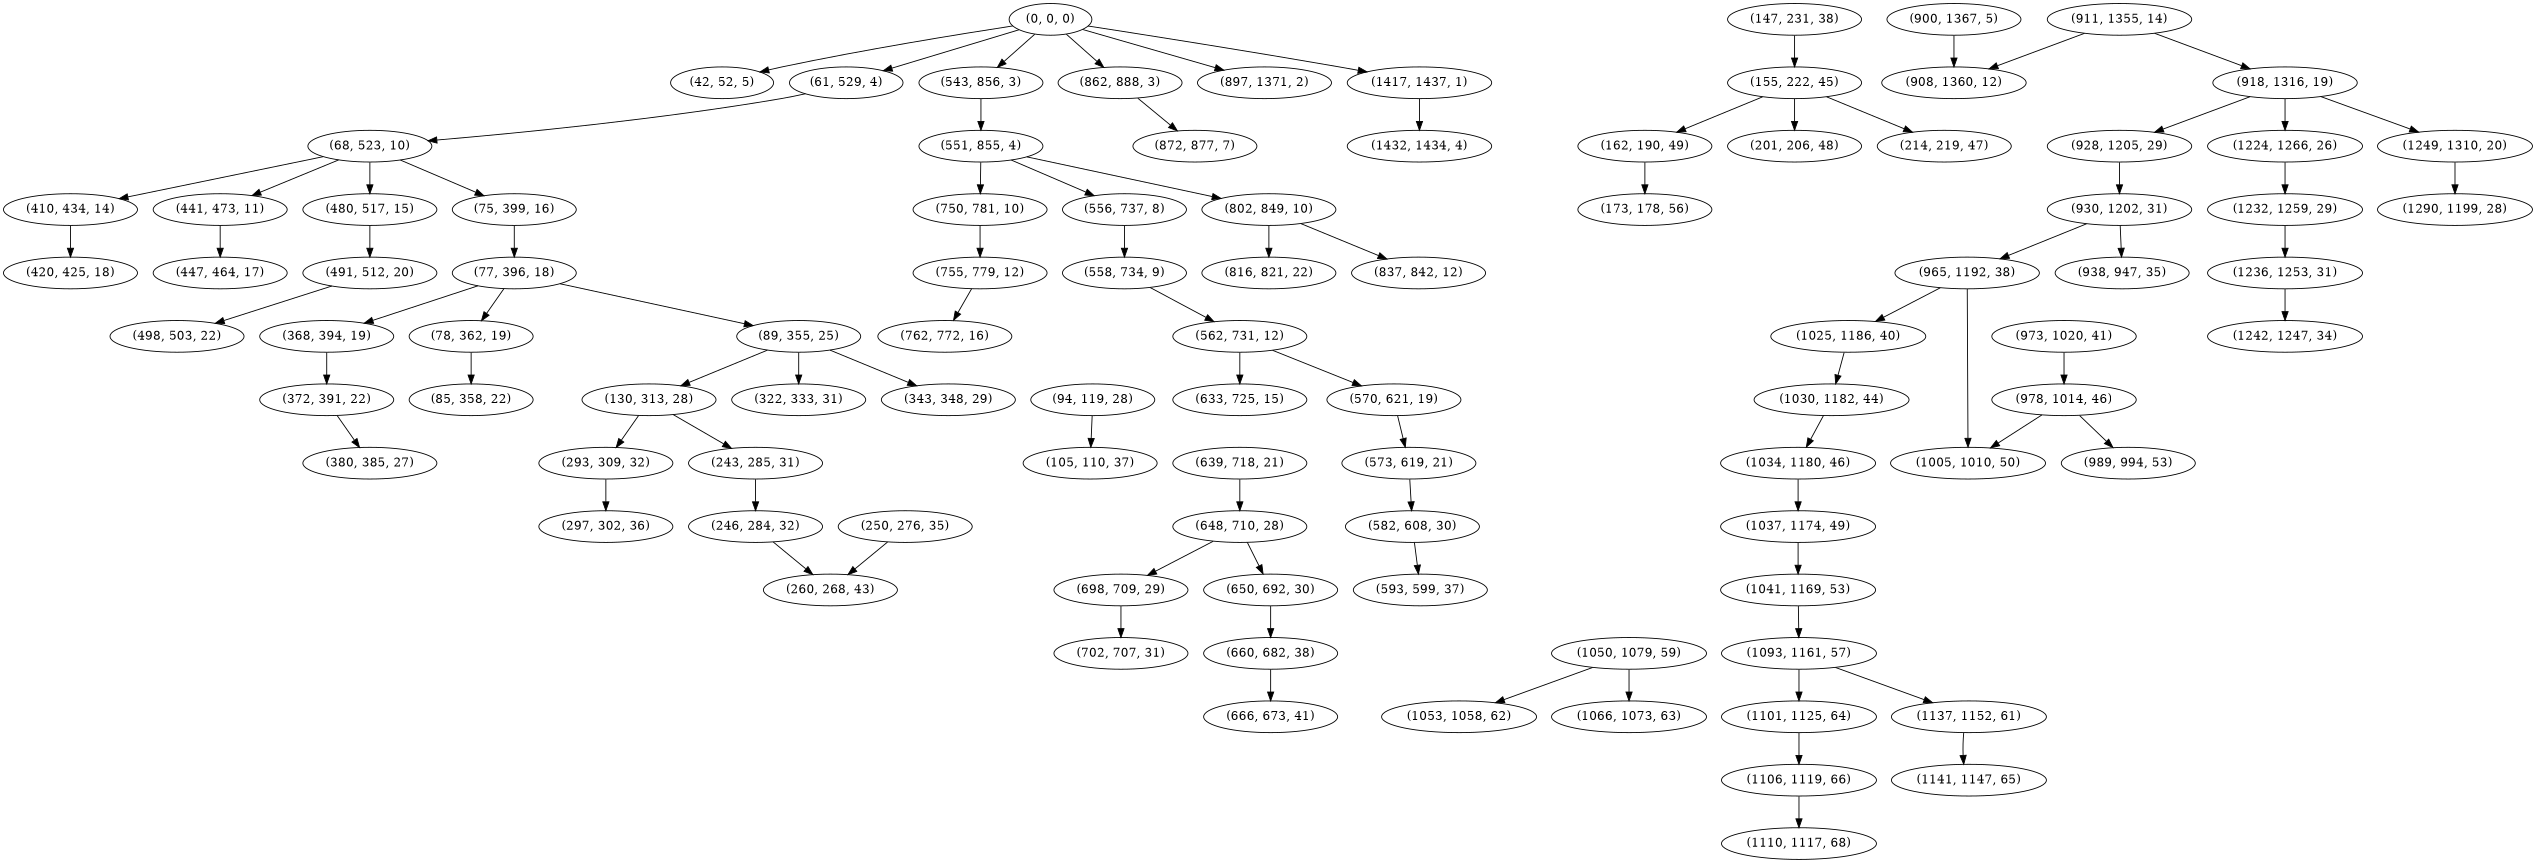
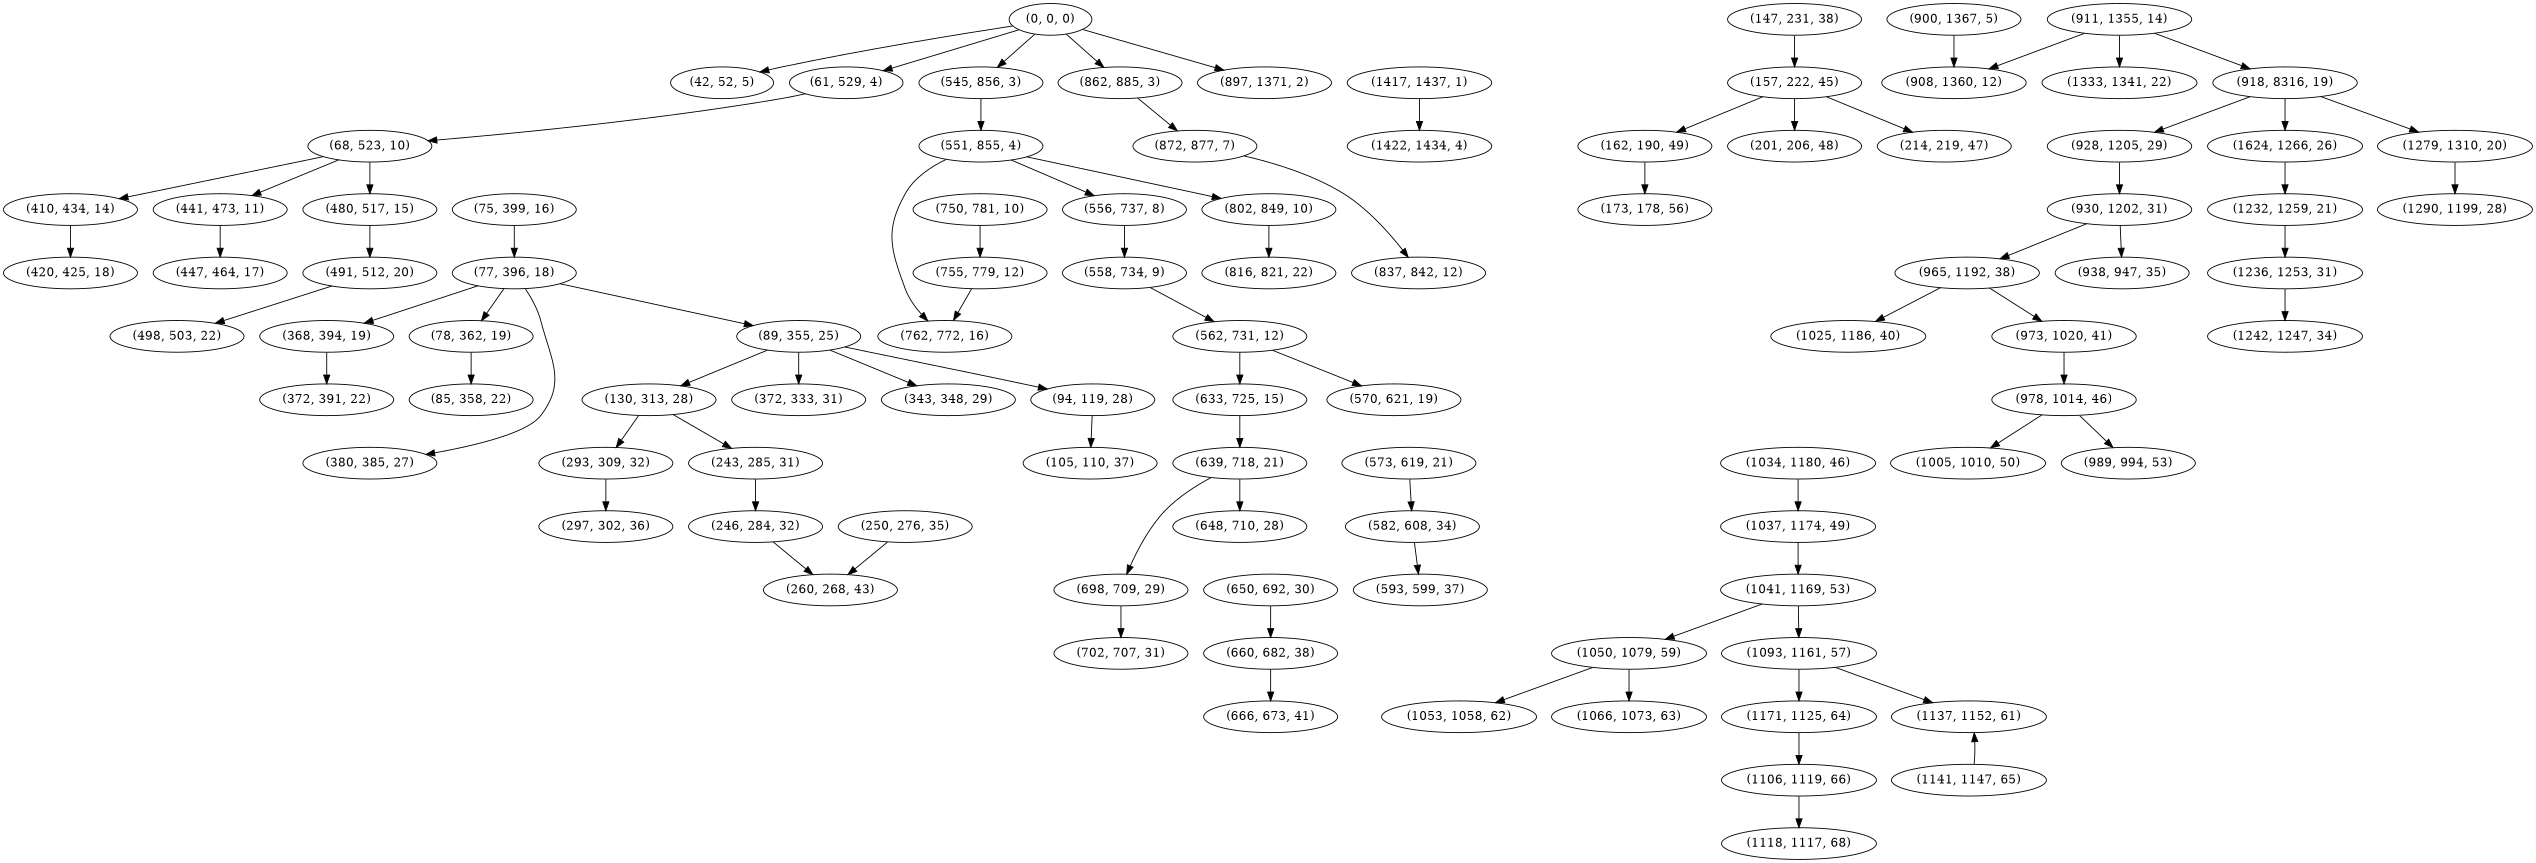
edge "(0, 0, 0)" -> "(1417, 1437, 1)": removed
node "(543, 856, 3)": label "(543, 856, 3)" -> "(545, 856, 3)"
node "(862, 888, 3)": label "(862, 888, 3)" -> "(862, 885, 3)"
node "(155, 222, 45)": label "(155, 222, 45)" -> "(157, 222, 45)"
node "(1333, 1341, 22)": added
node "(918, 1316, 19)": label "(918, 1316, 19)" -> "(918, 8316, 19)"
node "(1432, 1434, 4)": label "(1432, 1434, 4)" -> "(1422, 1434, 4)"
node "(1224, 1266, 26)": label "(1224, 1266, 26)" -> "(1624, 1266, 26)"
node "(1249, 1310, 20)": label "(1249, 1310, 20)" -> "(1279, 1310, 20)"
edge "(551, 855, 4)" -> "(750, 781, 10)": now "(551, 855, 4)" -> "(762, 772, 16)"
edge "(68, 523, 10)" -> "(75, 399, 16)": removed
node "(1232, 1259, 29)": label "(1232, 1259, 29)" -> "(1232, 1259, 21)"
edge "(802, 849, 10)" -> "(837, 842, 12)": now "(872, 877, 7)" -> "(837, 842, 12)"
edge "(965, 1192, 38)" -> "(1005, 1010, 50)": now "(965, 1192, 38)" -> "(973, 1020, 41)"
edge "(89, 355, 25)" -> "(94, 119, 28)": added
node "(322, 333, 31)": label "(322, 333, 31)" -> "(372, 333, 31)"
node "(1030, 1182, 44)": removed
edge "(633, 725, 15)" -> "(639, 718, 21)": added
edge "(570, 621, 19)" -> "(573, 619, 21)": removed
edge "(372, 391, 22)" -> "(380, 385, 27)": now "(77, 396, 18)" -> "(380, 385, 27)"
node "(582, 608, 30)": label "(582, 608, 30)" -> "(582, 608, 34)"
edge "(648, 710, 28)" -> "(650, 692, 30)": removed
edge "(648, 710, 28)" -> "(698, 709, 29)": now "(639, 718, 21)" -> "(698, 709, 29)"
edge "(1041, 1169, 53)" -> "(1050, 1079, 59)": added
node "(1101, 1125, 64)": label "(1101, 1125, 64)" -> "(1171, 1125, 64)"
edge "(1137, 1152, 61)" -> "(1141, 1147, 65)": reversed
node "(1110, 1117, 68)": label "(1110, 1117, 68)" -> "(1118, 1117, 68)"
